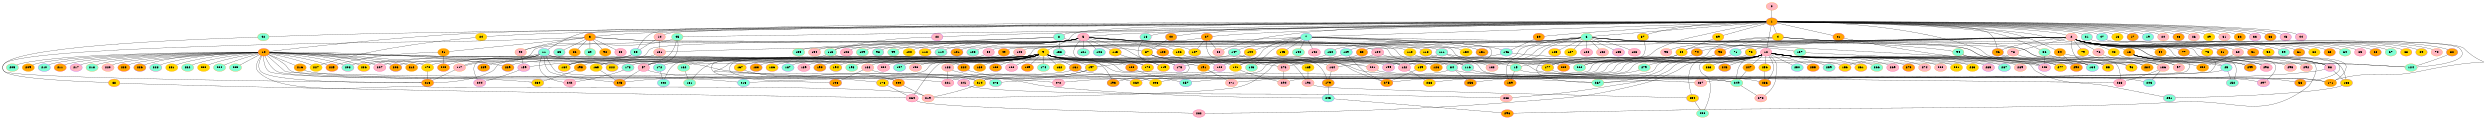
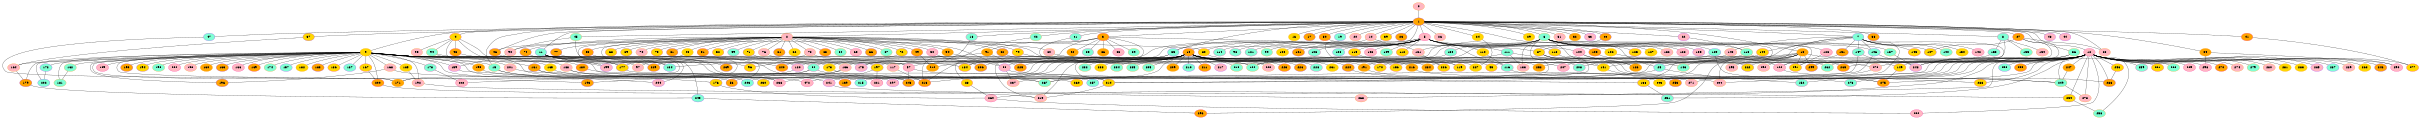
node "71": fillcolor aquamarine -> gold
edge "45" -- "165": removed
node "291": added
node "290": fillcolor orange -> lightpink
edge "279" -- "288": now "12" -- "288"
